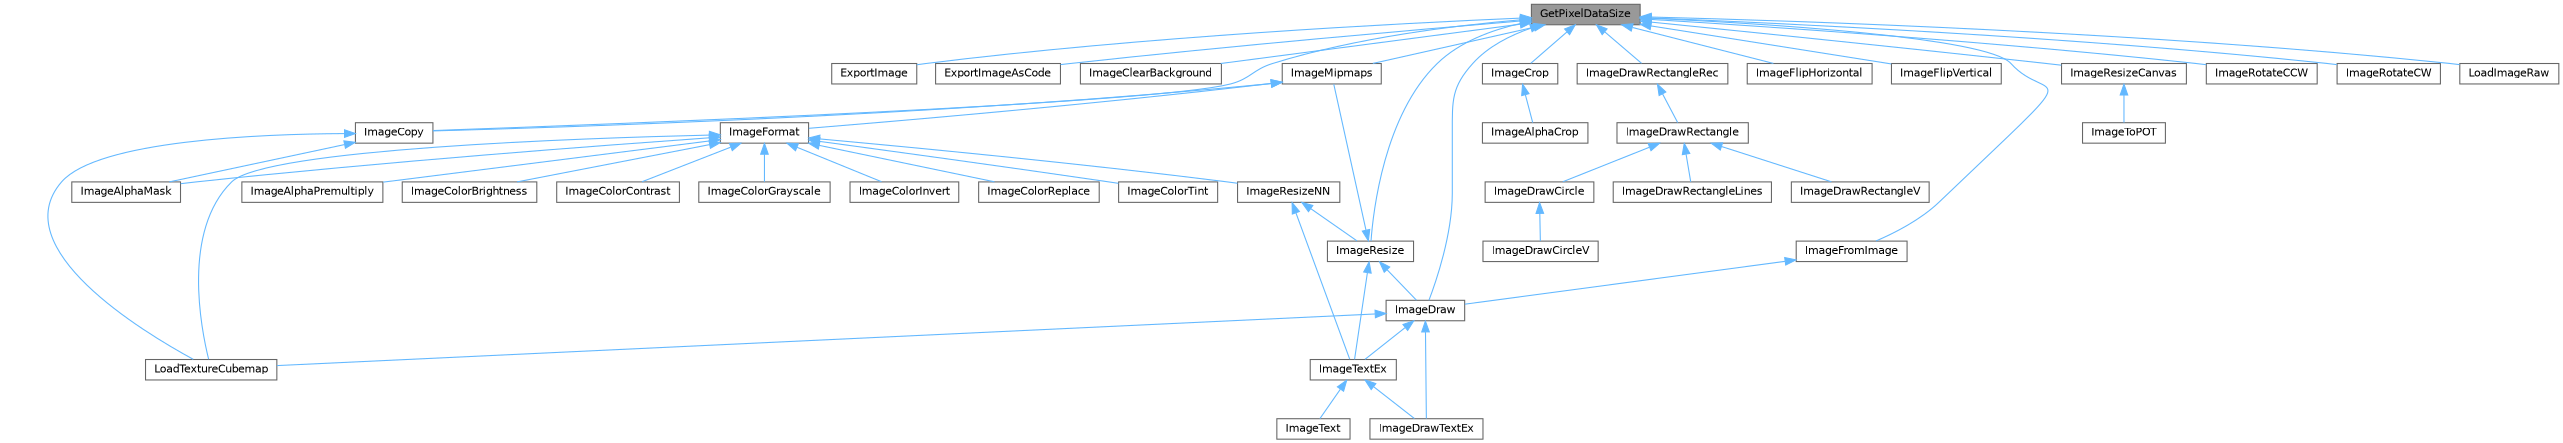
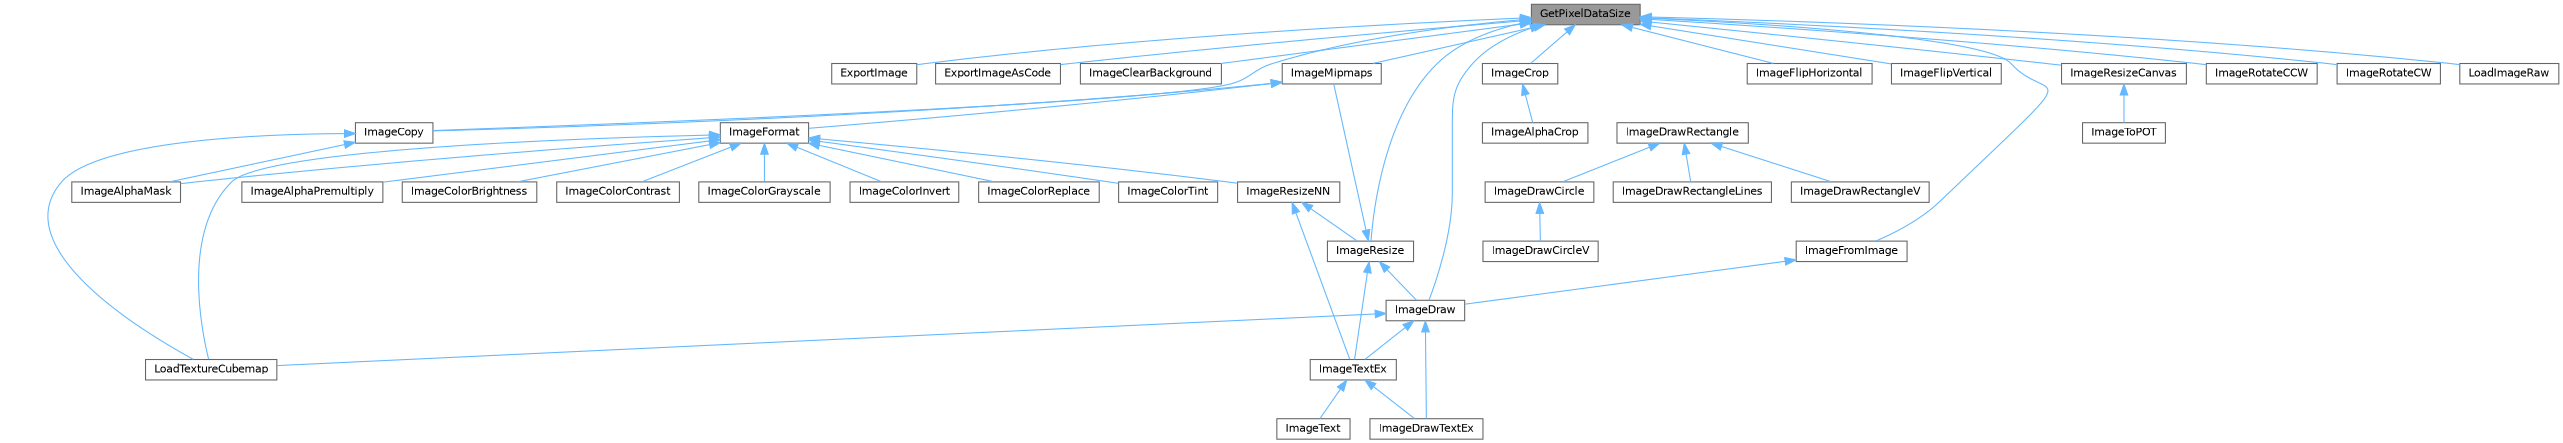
node "ImageDrawRectangleRec": removed
